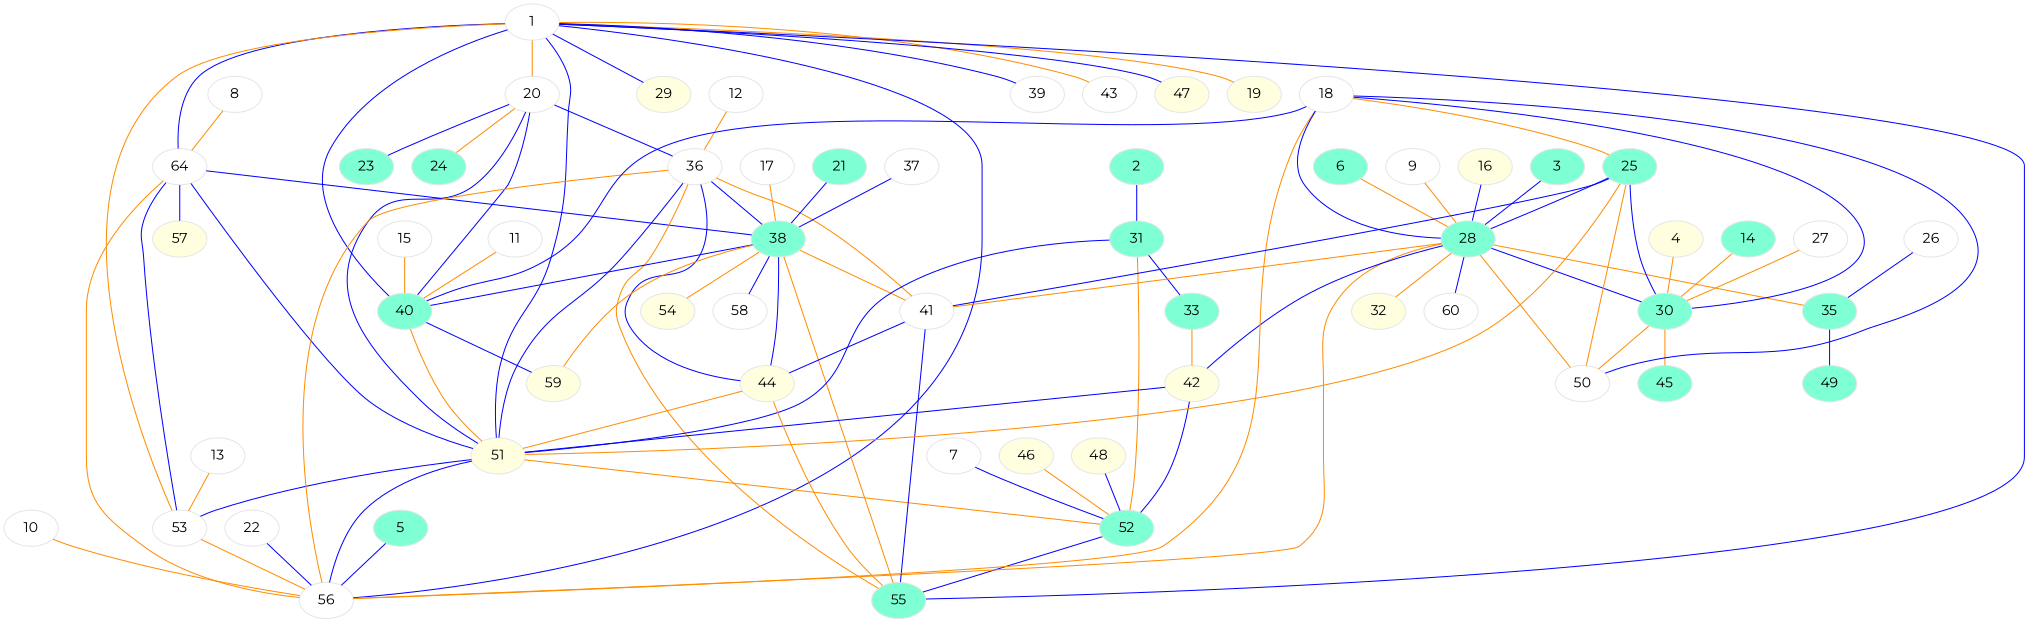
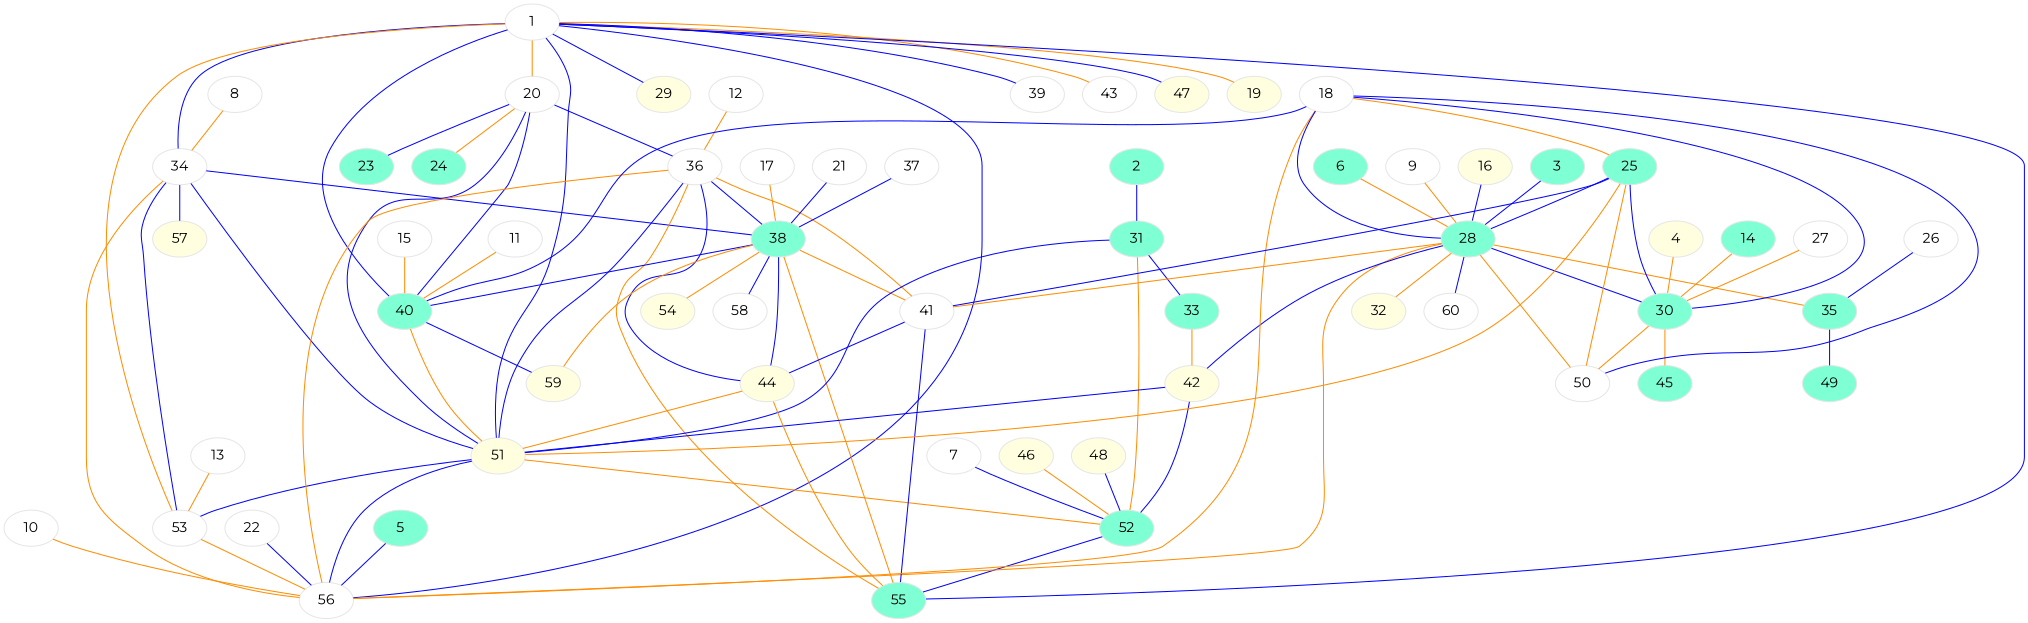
node "64": label "64" -> "34"
node "21": fillcolor aquamarine -> white
